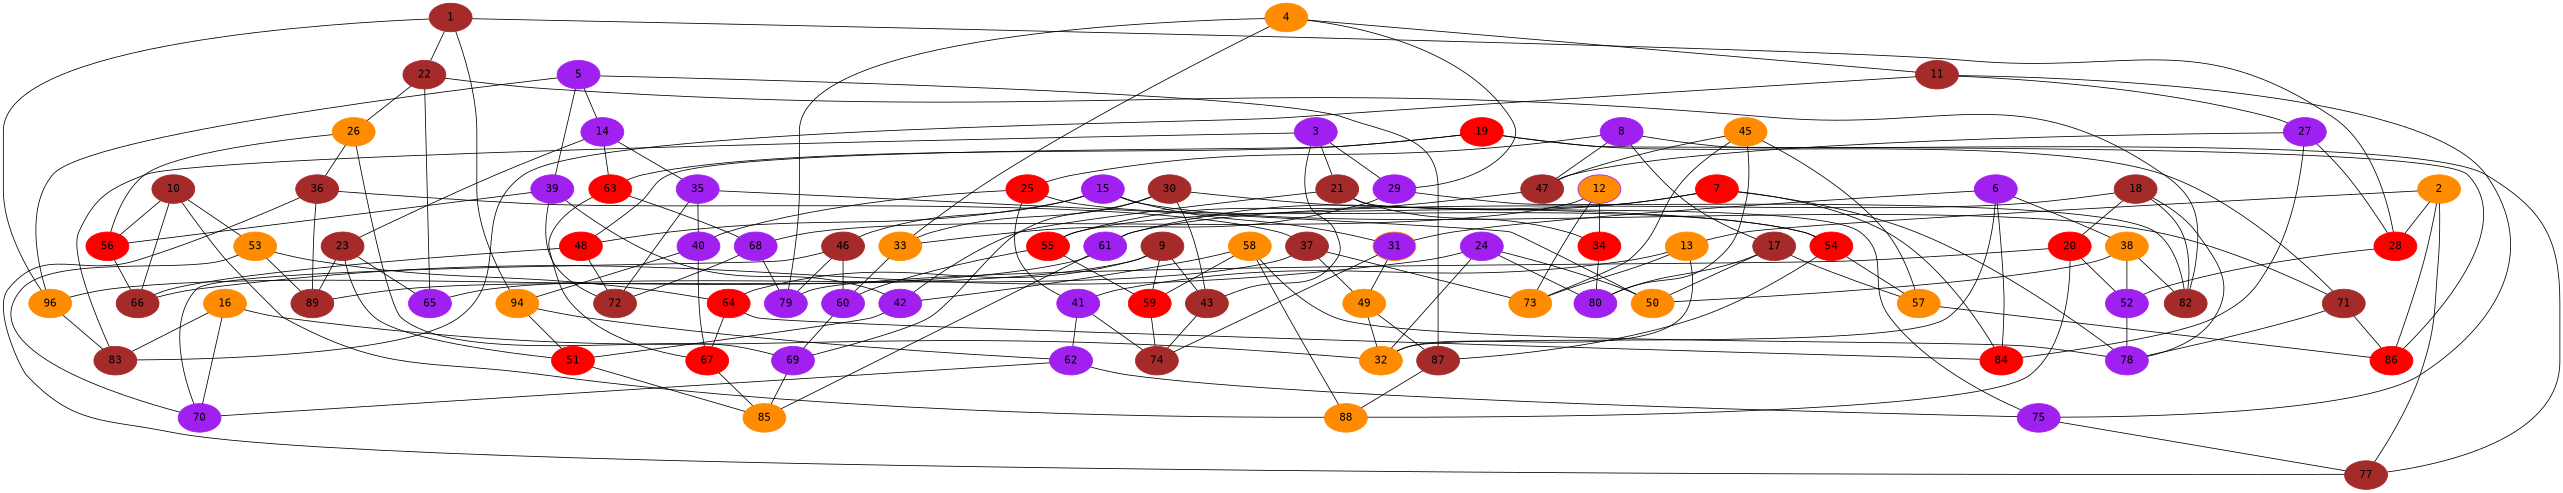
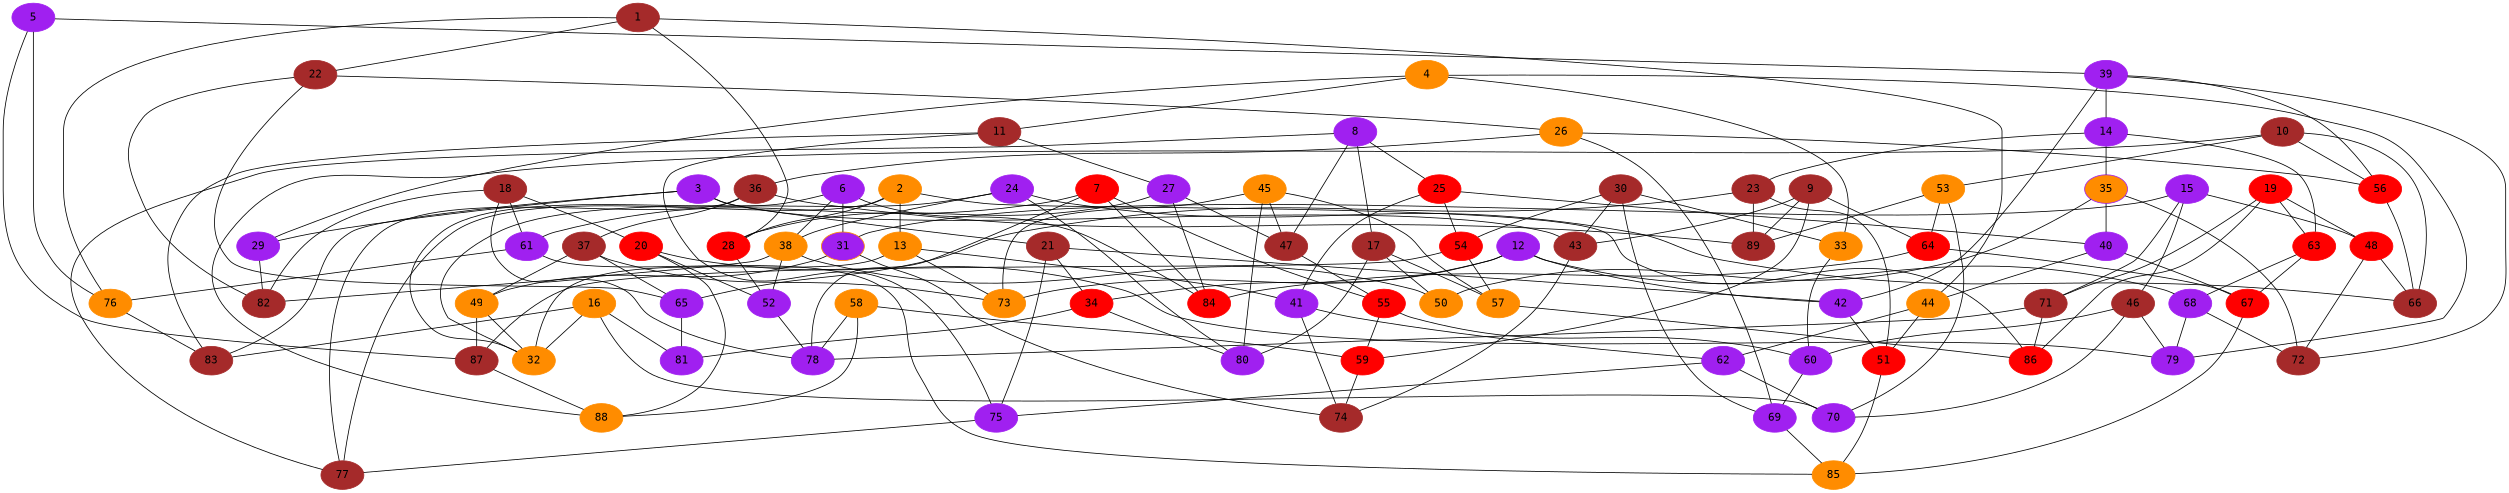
edge "5" -- "14": now "39" -- "14"
node "35": fillcolor purple -> darkorange
node "12": fillcolor darkorange -> purple
edge "29" -- "33": removed
edge "24" -- "50": now "24" -- "38"
edge "58" -- "42": now "12" -- "42"
node "96": label "96" -> "76"
node "94": label "94" -> "44"
node "81": added
